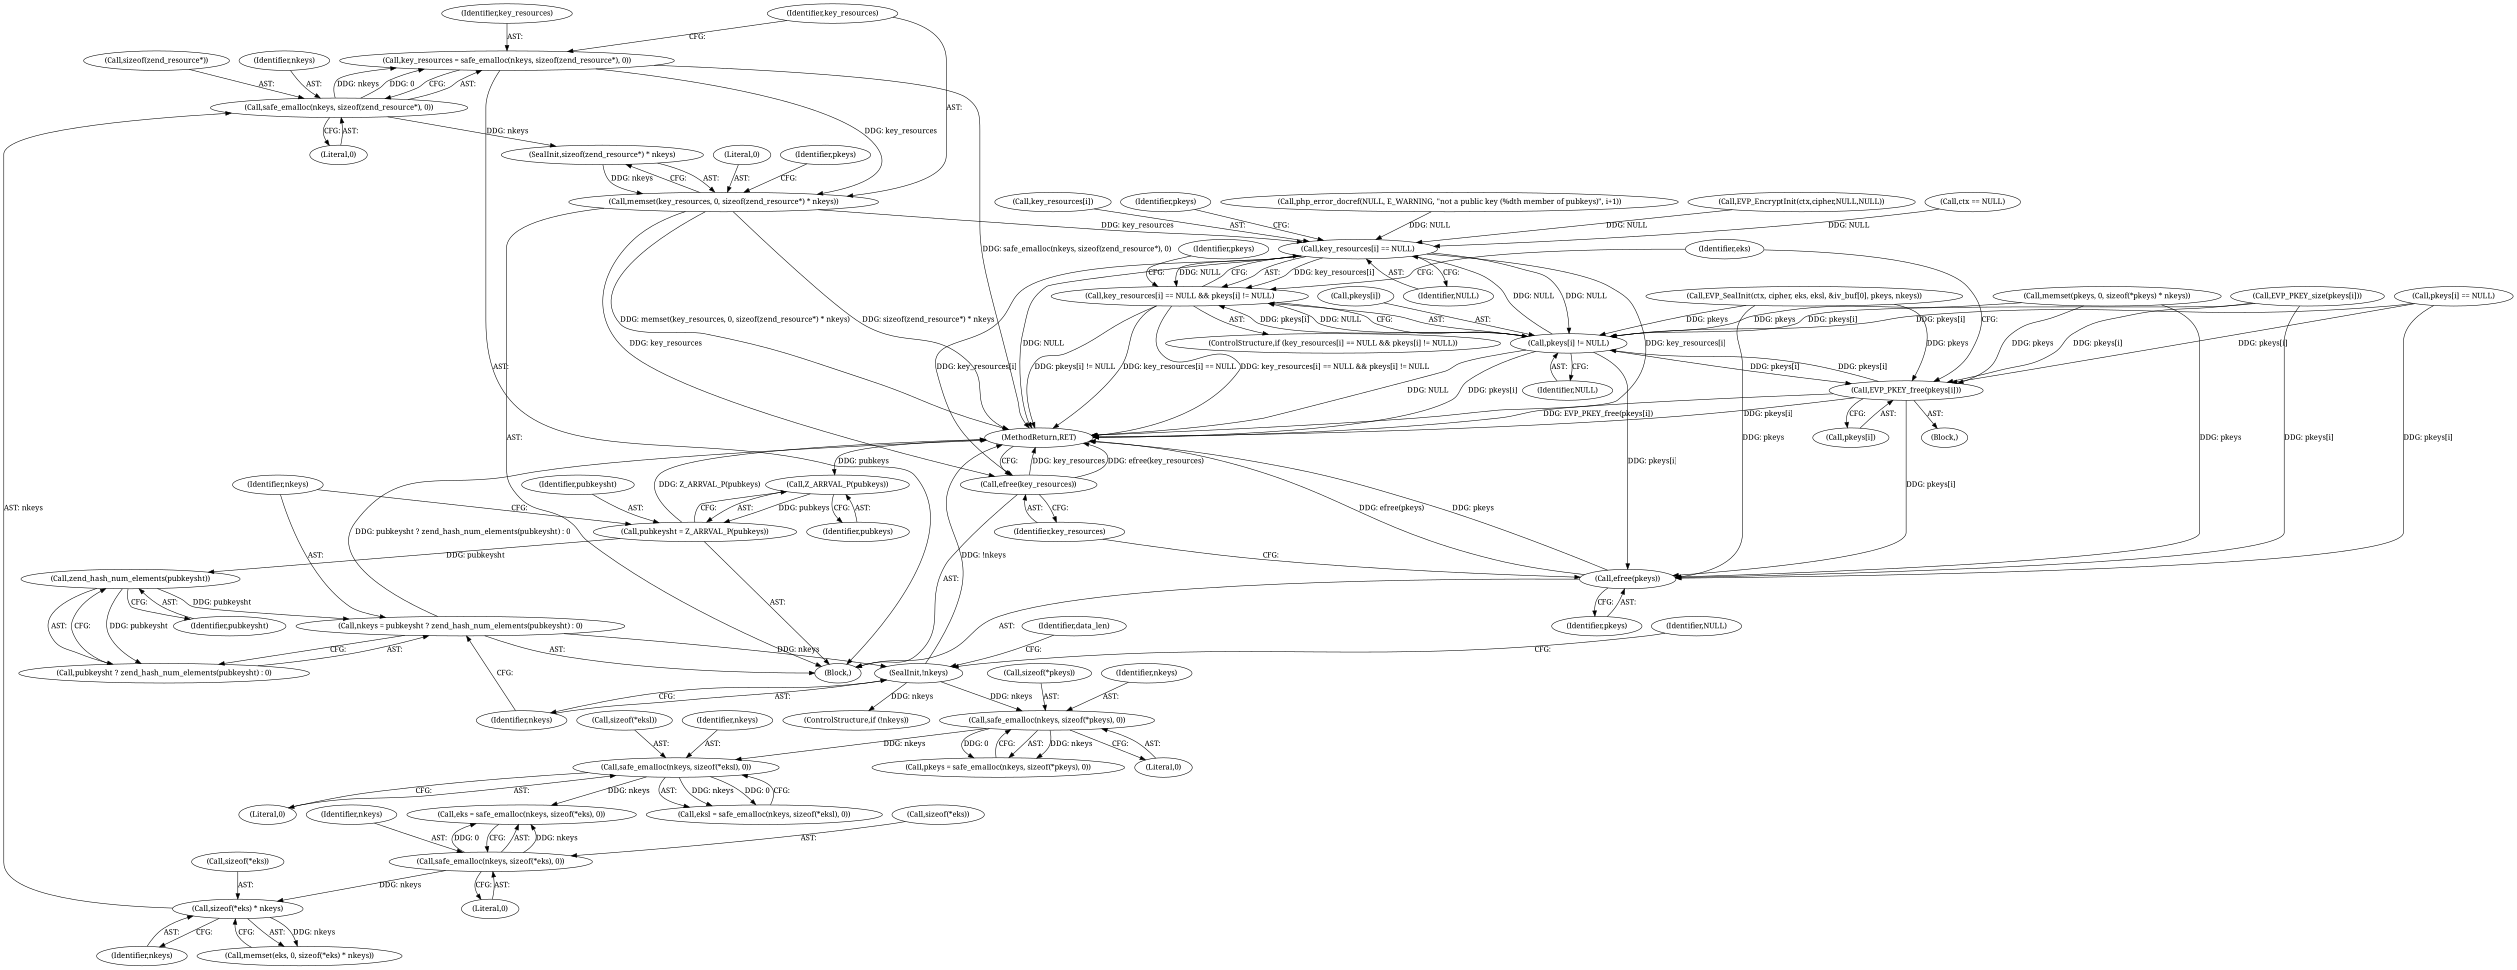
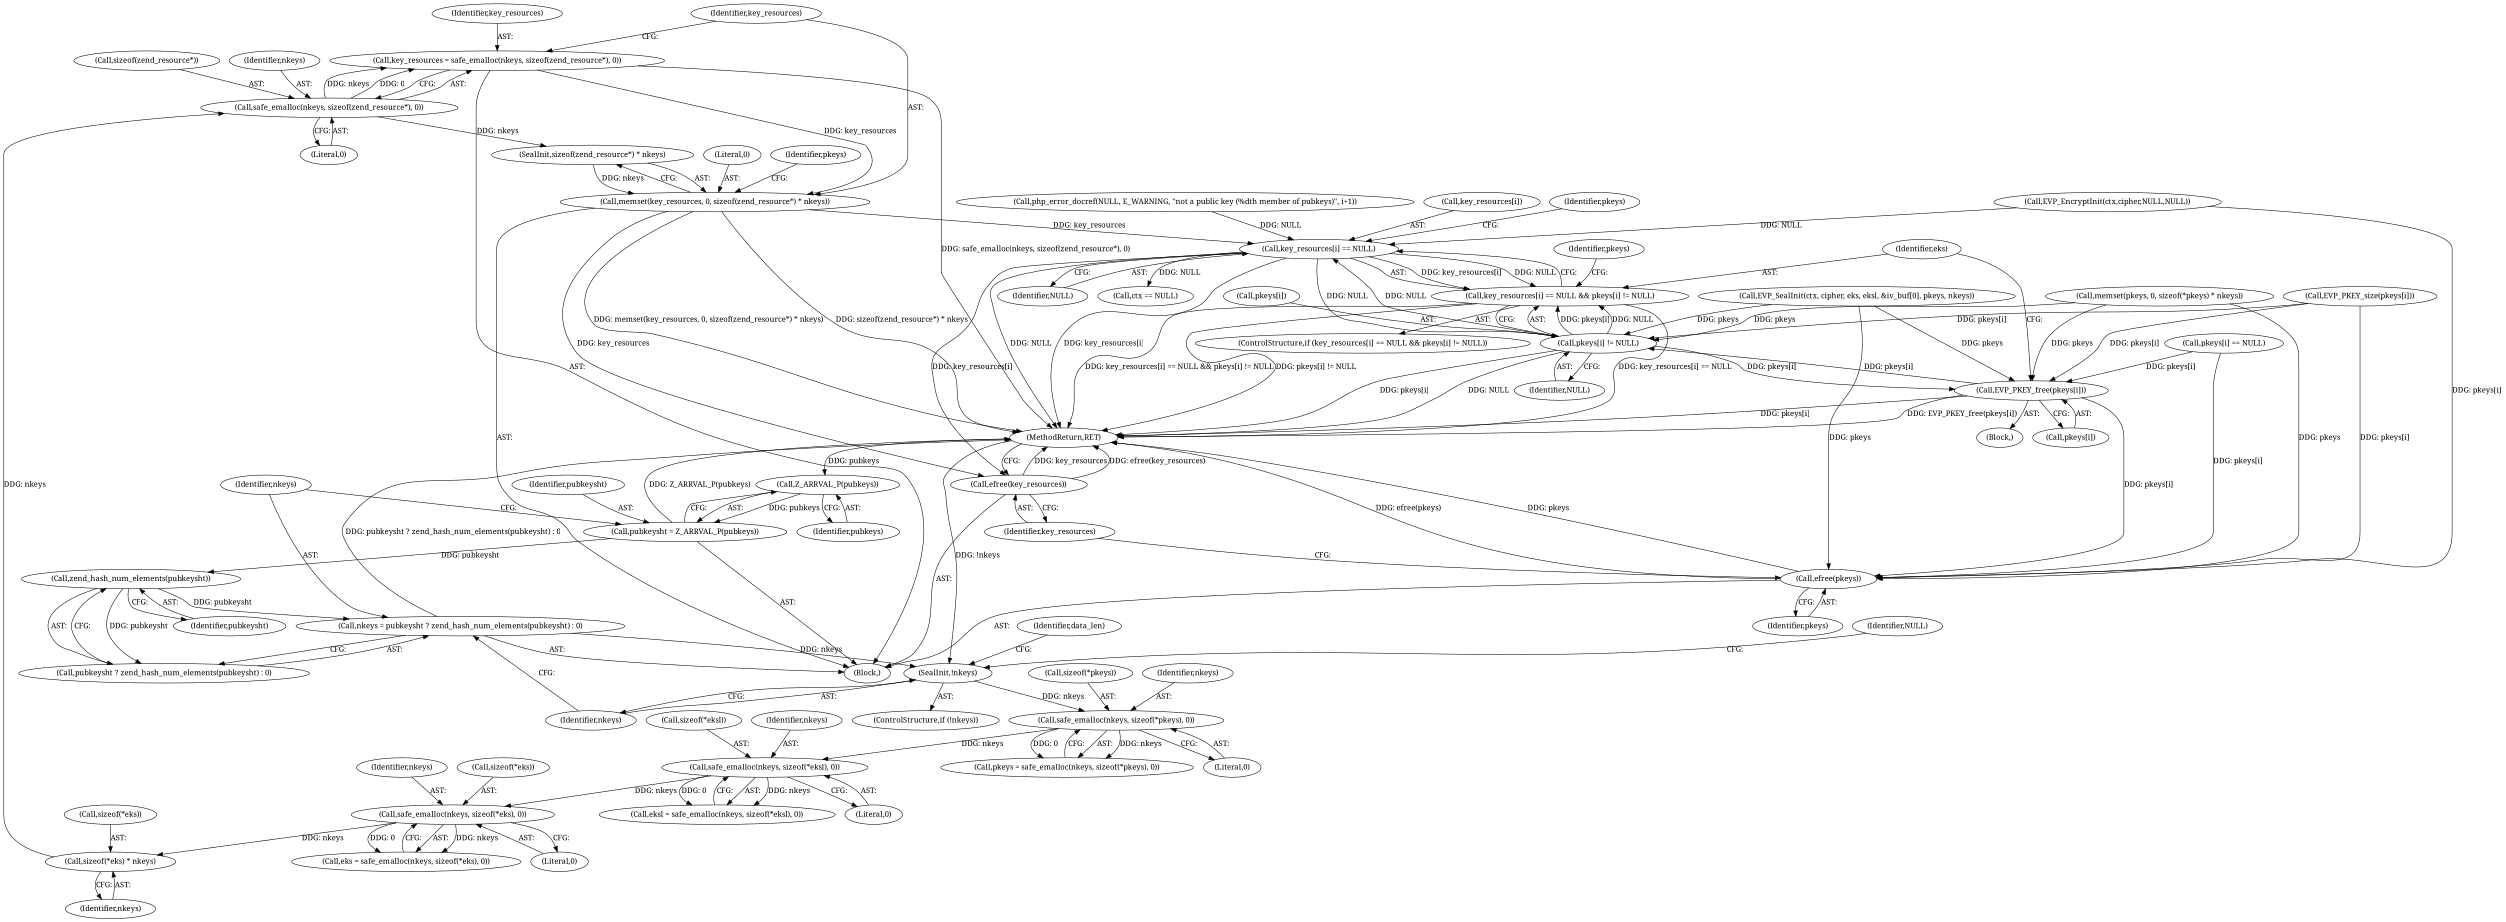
edge "(Call,ctx == NULL)" -> "(Call,key_resources[i] == NULL)": reversed
edge "(Identifier,eks)" -> "(Call,key_resources[i] == NULL && pkeys[i] != NULL)": label "CFG: " -> "AST: "
edge "(Call,pkeys[i] == NULL)" -> "(Call,pkeys[i] != NULL)": removed, label "DDG: pkeys[i]"
edge "(Call,pkeys[i] != NULL)" -> "(Call,efree(pkeys))": now "(Call,EVP_EncryptInit(ctx,cipher,NULL,NULL))" -> "(Call,efree(pkeys))"
edge "(Call,sizeof(*eks) * nkeys)" -> "(Call,safe_emalloc(nkeys, sizeof(zend_resource*), 0))": label "AST: nkeys" -> "DDG: nkeys"
edge "(SealInit,!nkeys)" -> "(MethodReturn,RET)": reversed
edge "(SealInit,!nkeys)" -> "(ControlStructure,if (!nkeys))": label "DDG: nkeys" -> "AST: "
edge "(Call,safe_emalloc(nkeys, sizeof(*eksl), 0))" -> "(Call,eks = safe_emalloc(nkeys, sizeof(*eks), 0))": now "(Call,safe_emalloc(nkeys, sizeof(*eksl), 0))" -> "(Call,safe_emalloc(nkeys, sizeof(*eks), 0))"
node "(Call,memset(eks, 0, sizeof(*eks) * nkeys))": removed
